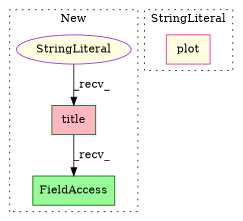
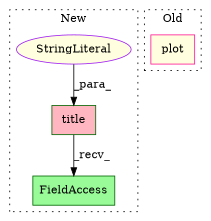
cluster "StringLiteral": label "StringLiteral" -> "Old"
edge "StringLiteral" -> "title": label "_recv_" -> "_para_"
